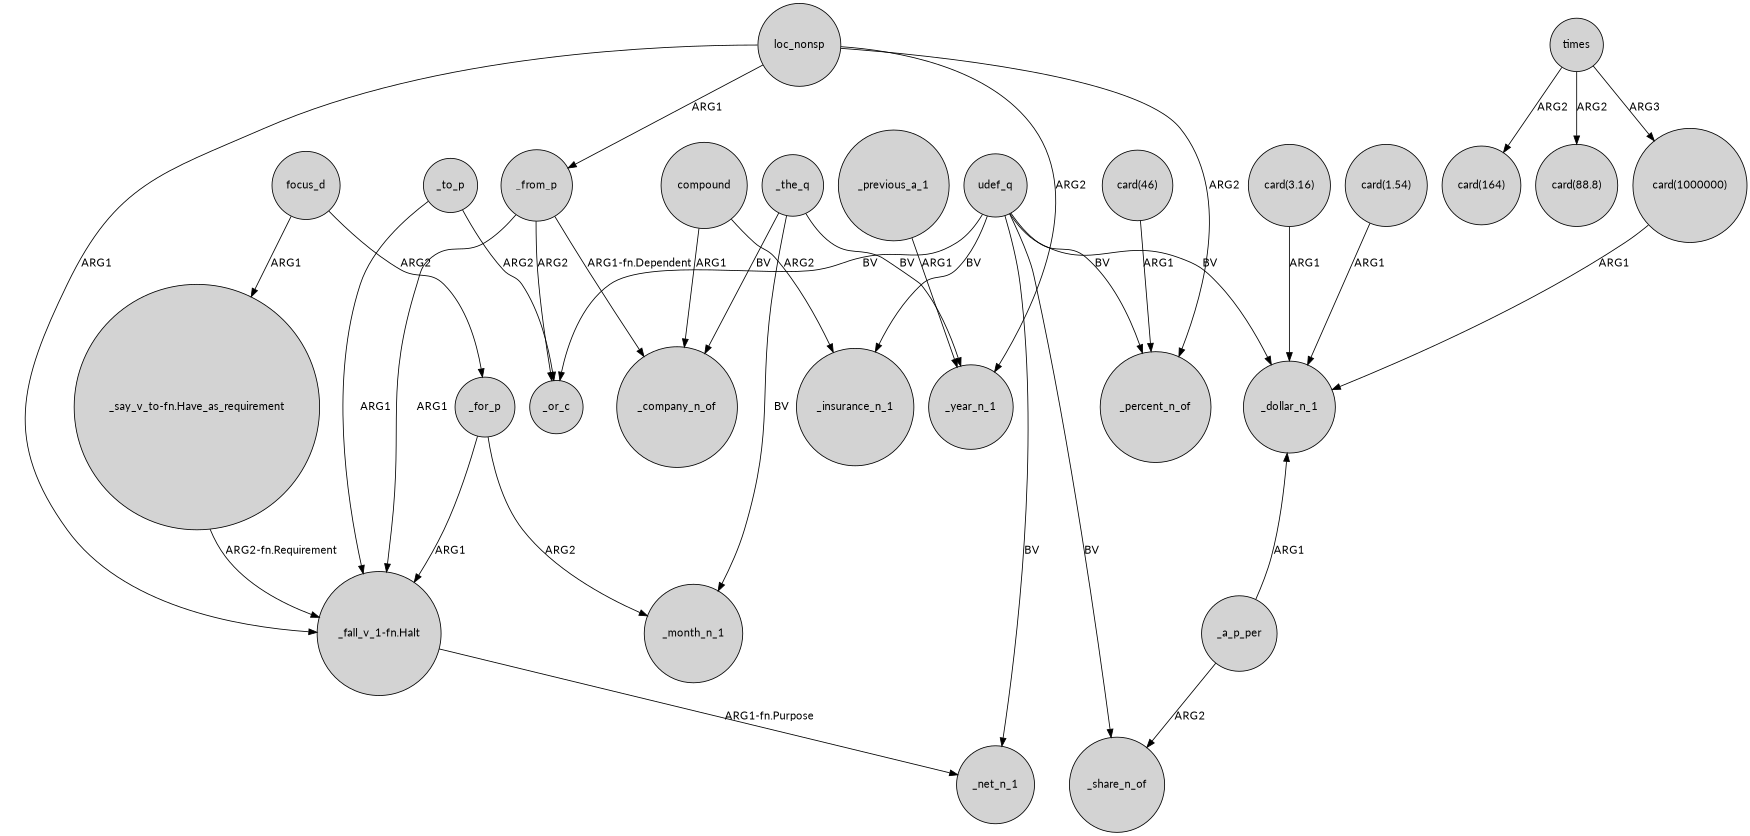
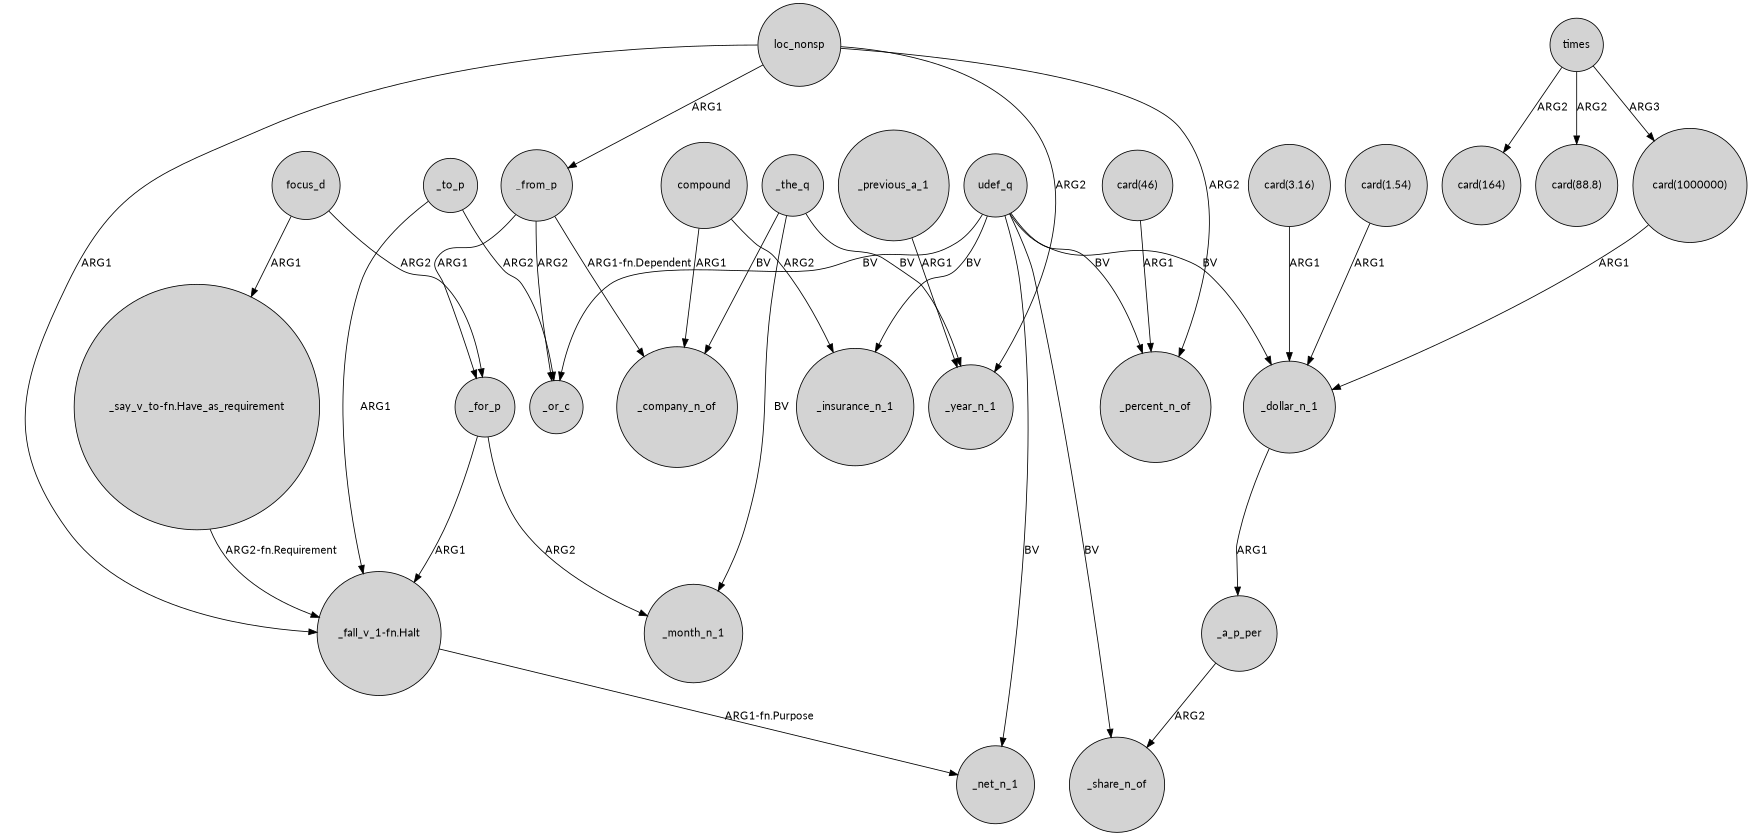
edge "_from_p" -> "_fall_v_1-fn.Halt": now "_from_p" -> "_for_p"
edge "_a_p_per" -> "_dollar_n_1": reversed
